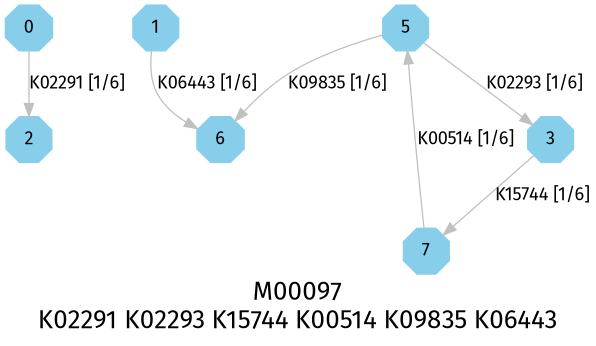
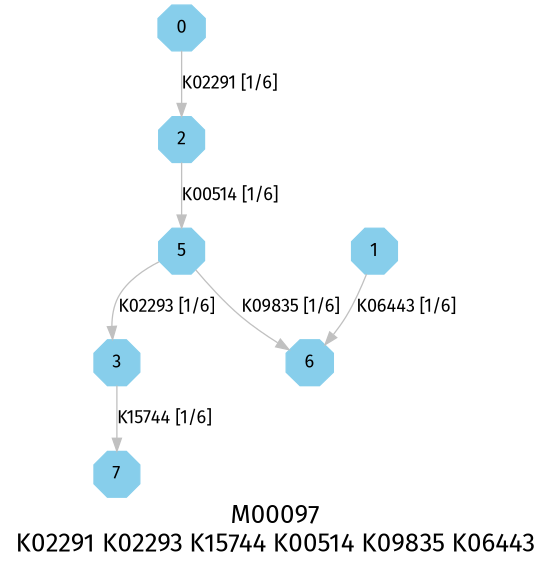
edge "7" -> "5": now "2" -> "5"
